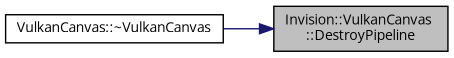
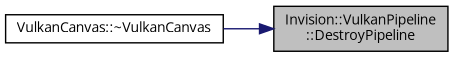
node "Invision::VulkanCanvas ::DestroyPipeline": label "Invision::VulkanCanvas ::DestroyPipeline" -> "Invision::VulkanPipeline ::DestroyPipeline"
